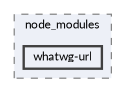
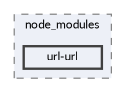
node "whatwg-url": label "whatwg-url" -> "url-url"
